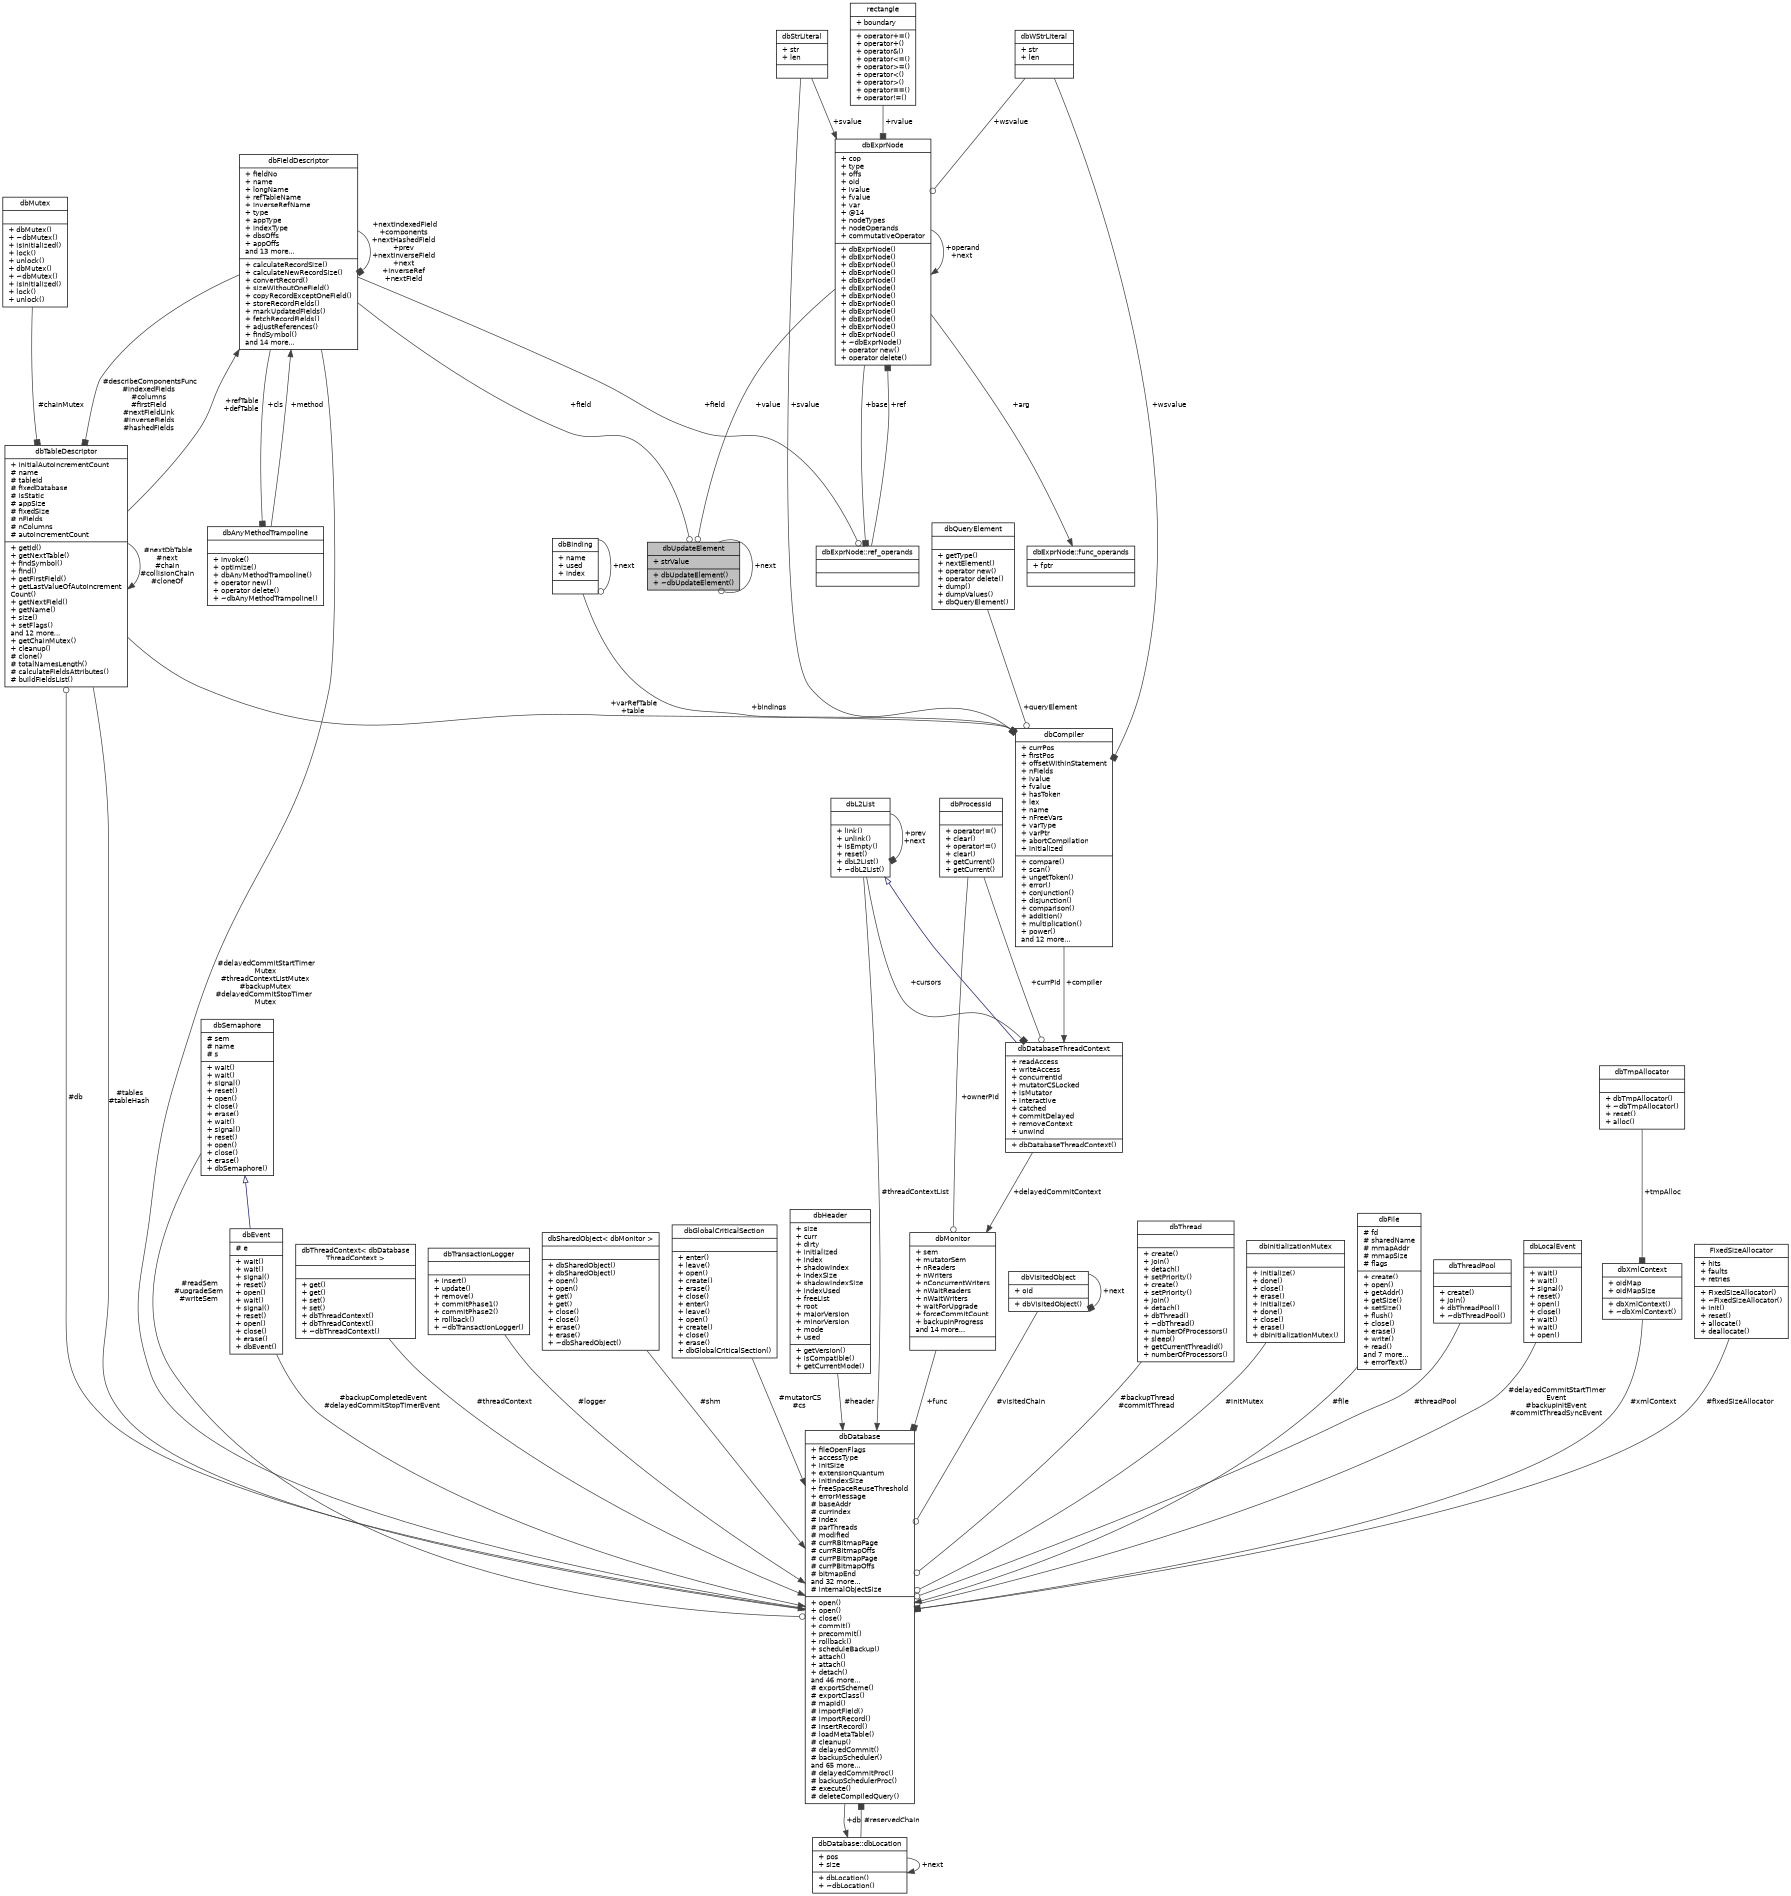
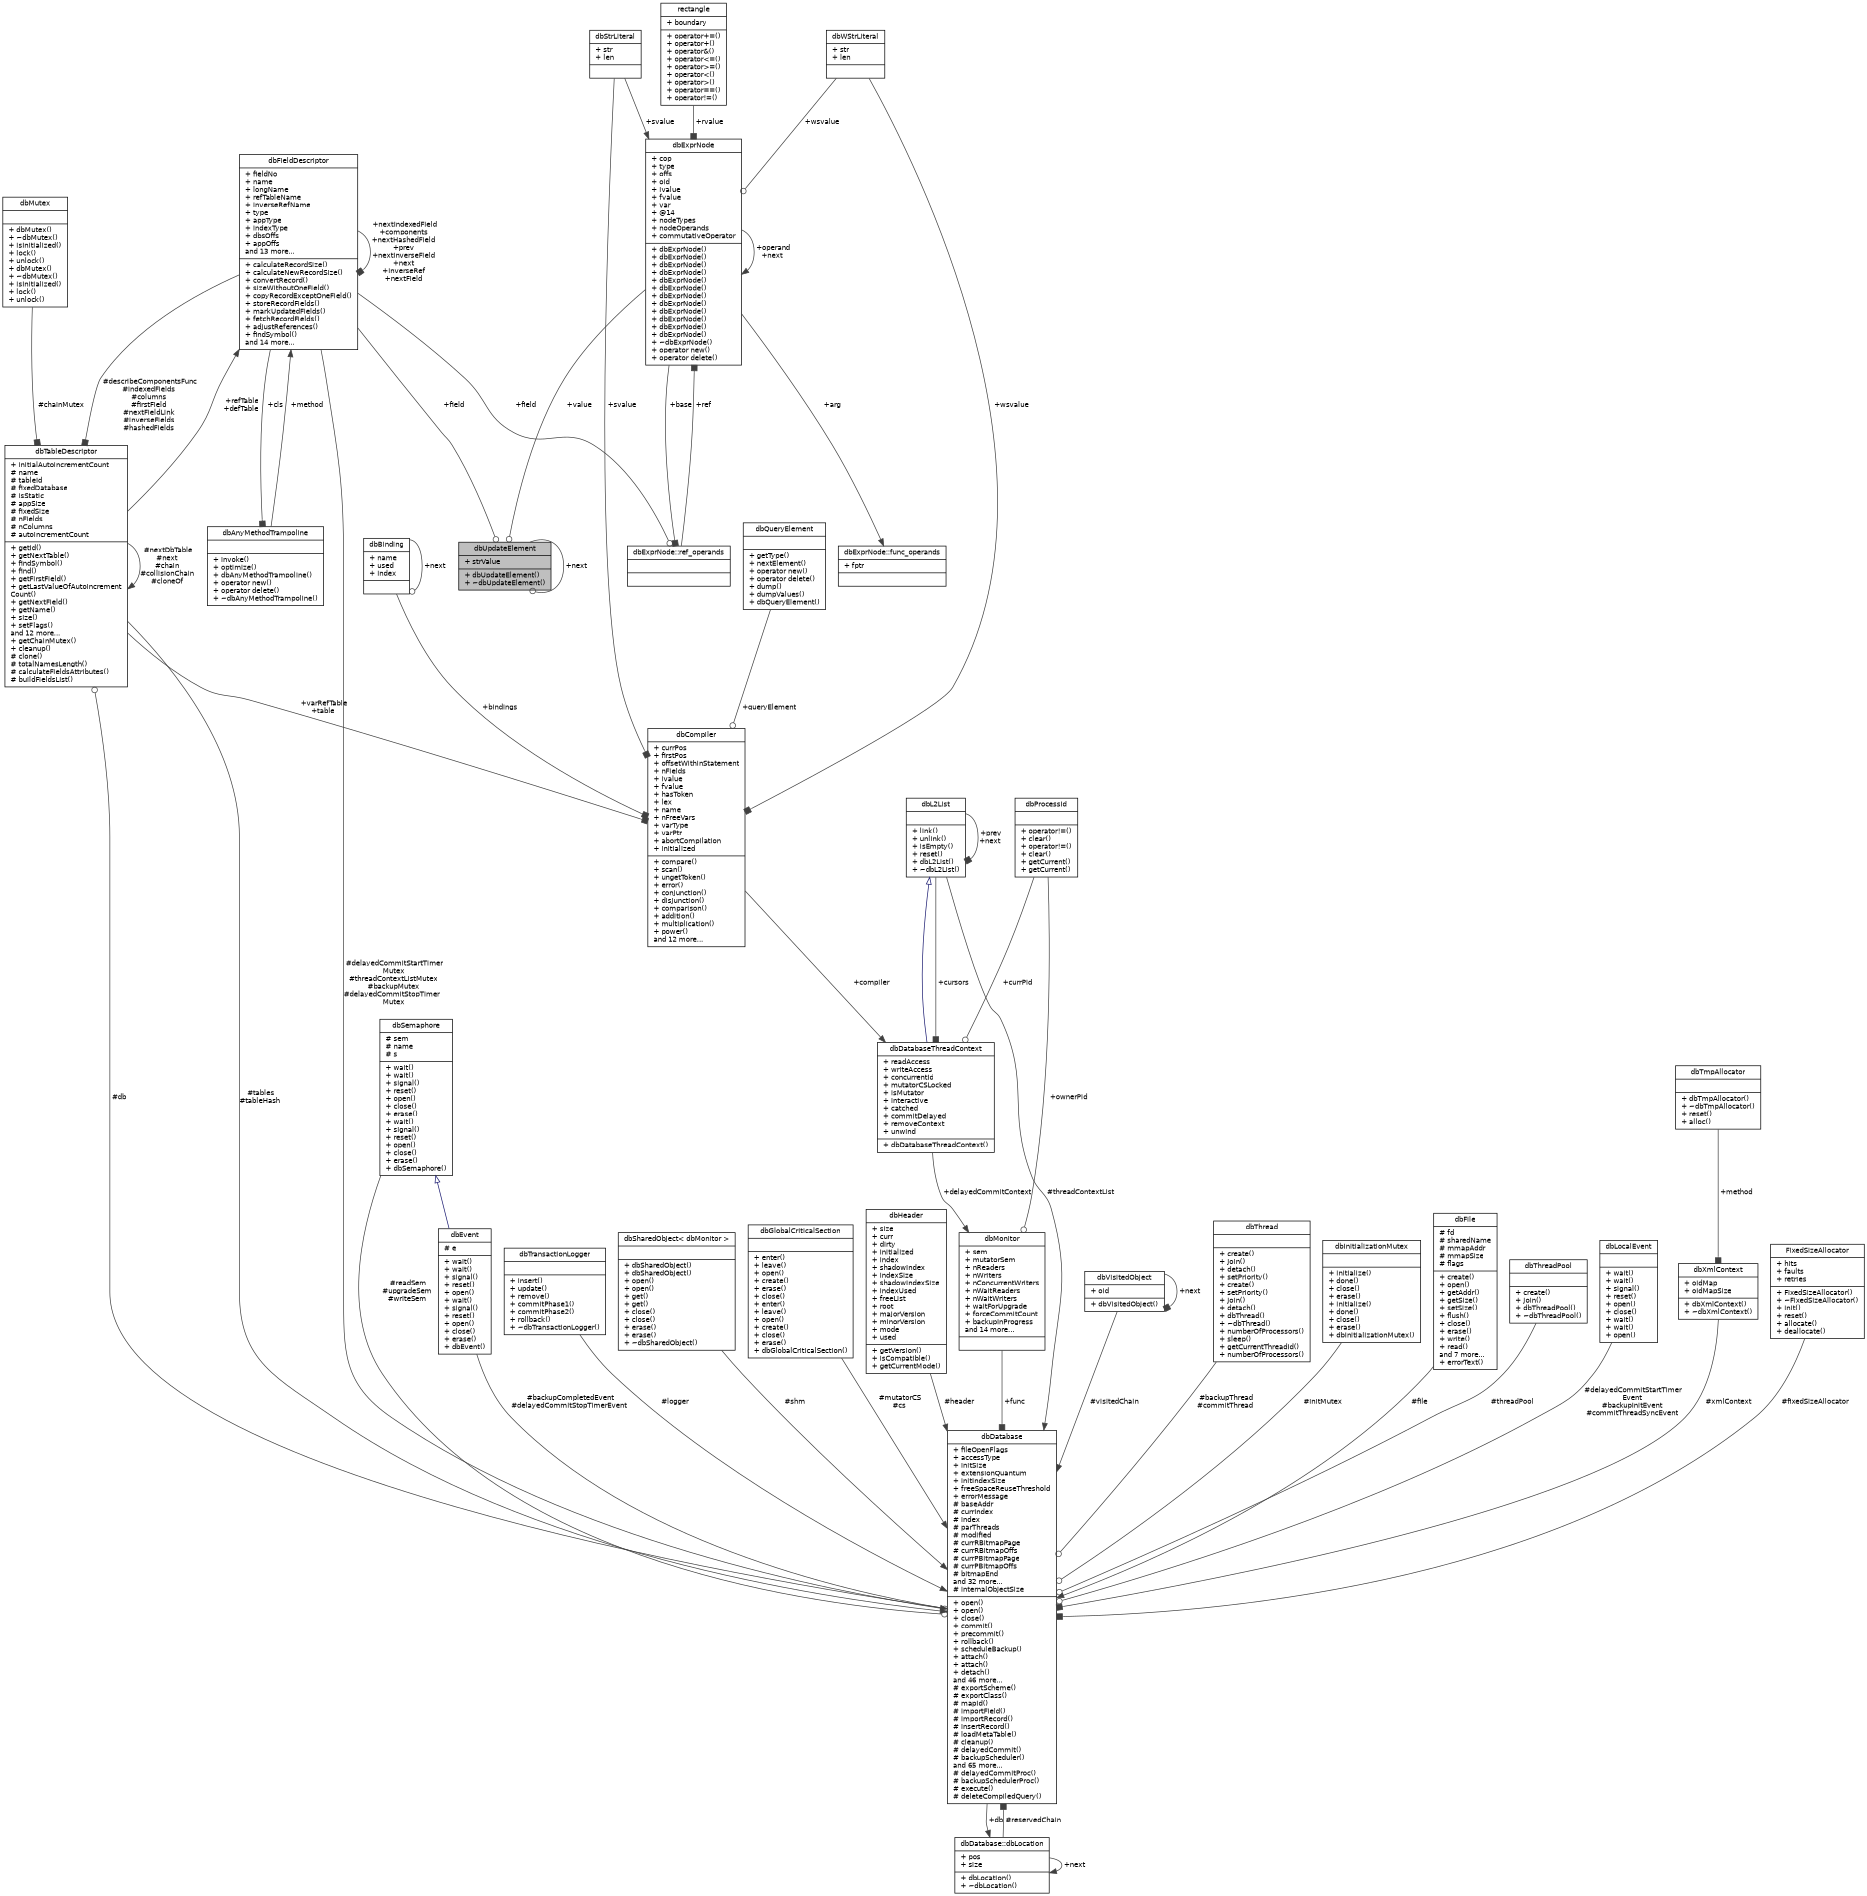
edge "dbTmpAllocator" -> "dbXmlContext": label " +tmpAlloc" -> " +method"
node "dbThreadContext< dbDatabase": removed
edge "dbVisitedObject" -> "dbDatabase": arrowhead odot -> normal
